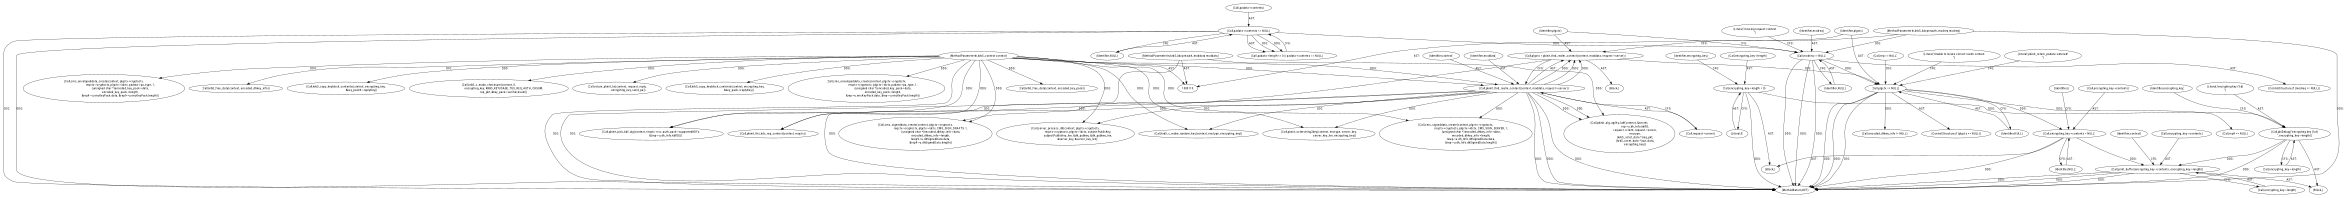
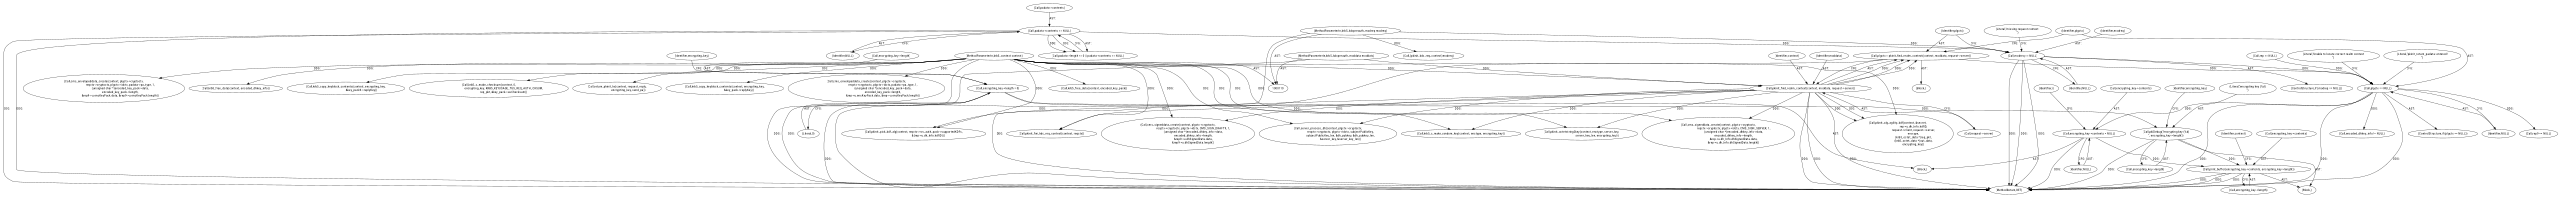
node "(Call,(pkinit_kdc_req_context)modreq)": added
